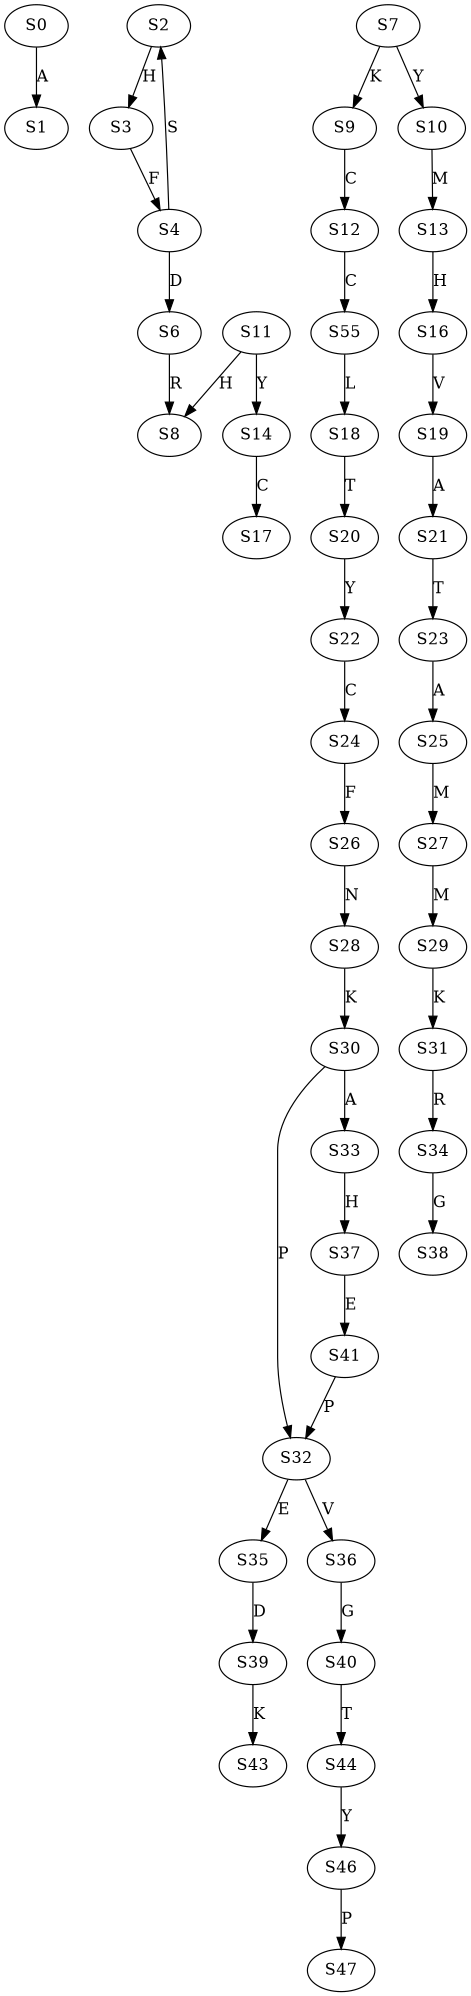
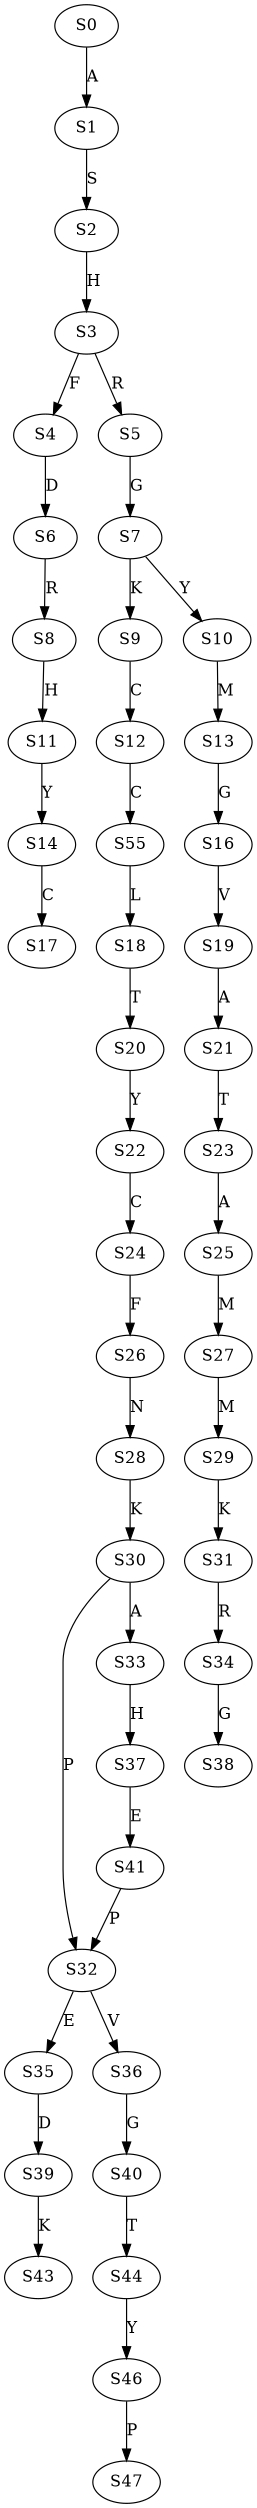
edge "S4" -> "S2": now "S1" -> "S2"
edge "S13" -> "S16": label "H" -> "G"
edge "S11" -> "S8": reversed
node "S5": added
